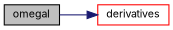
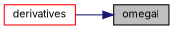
edge "omegaI" -> "derivatives": reversed
